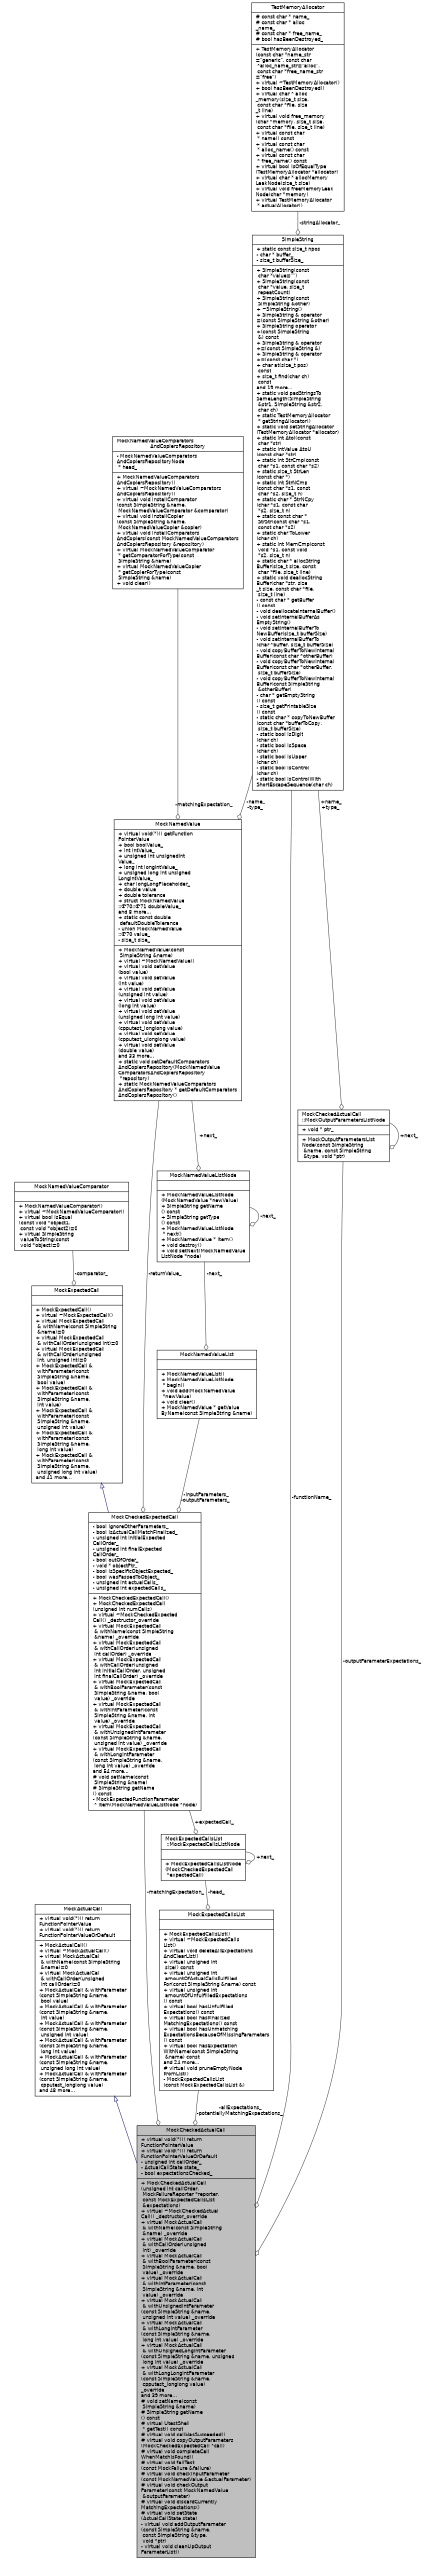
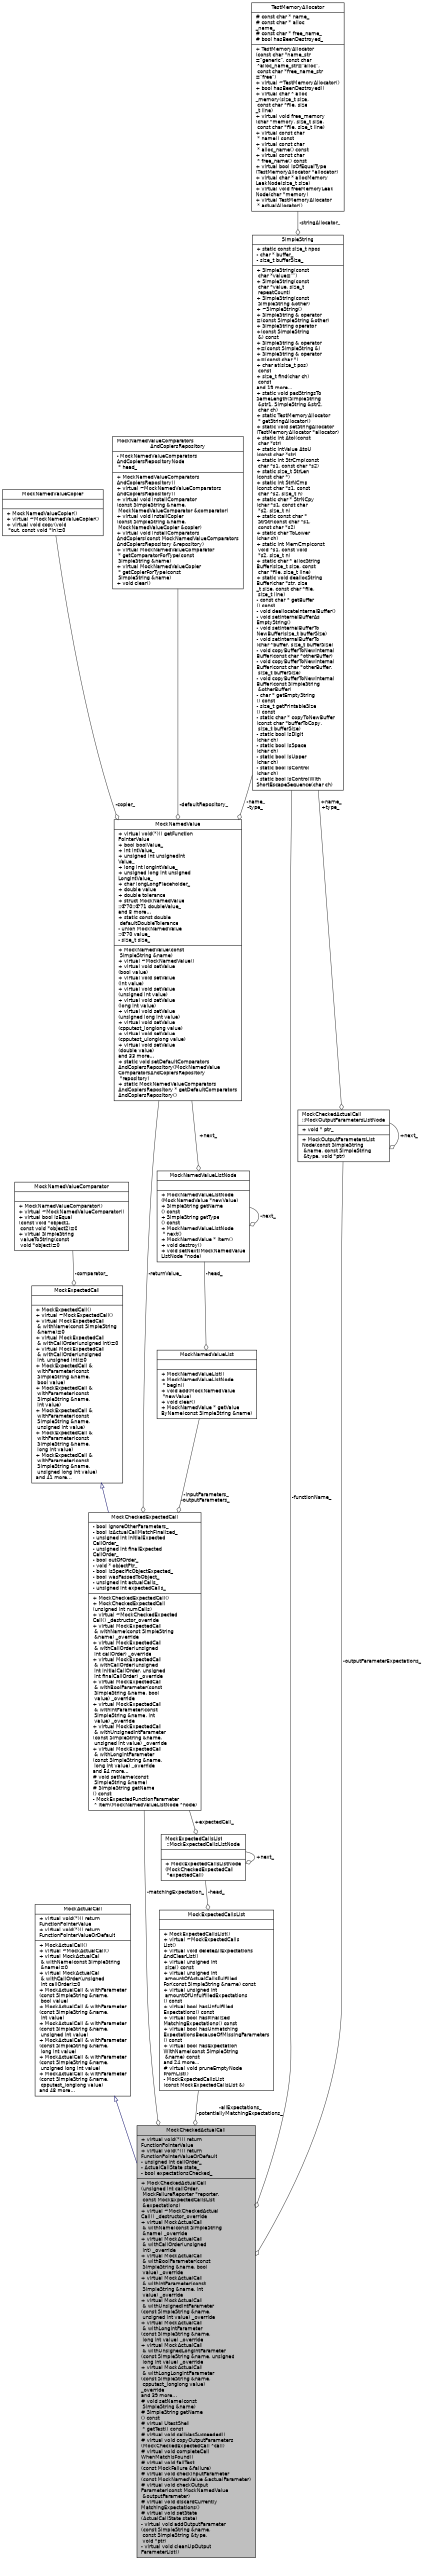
node "MockNamedValueCopier": added
edge "MockNamedValueComparators" -> "MockNamedValue": label " -matchingExpectation_" -> " -defaultRepository_"
edge "MockNamedValueListNode" -> "MockNamedValueList": label " -next_" -> " -head_"
